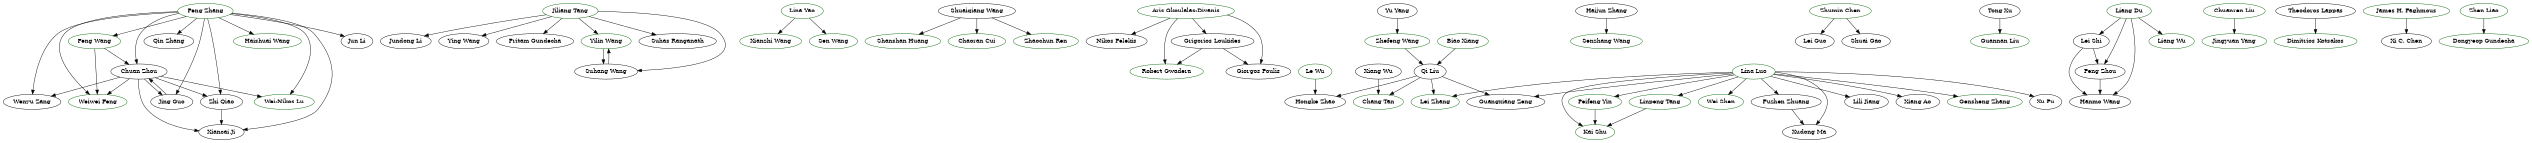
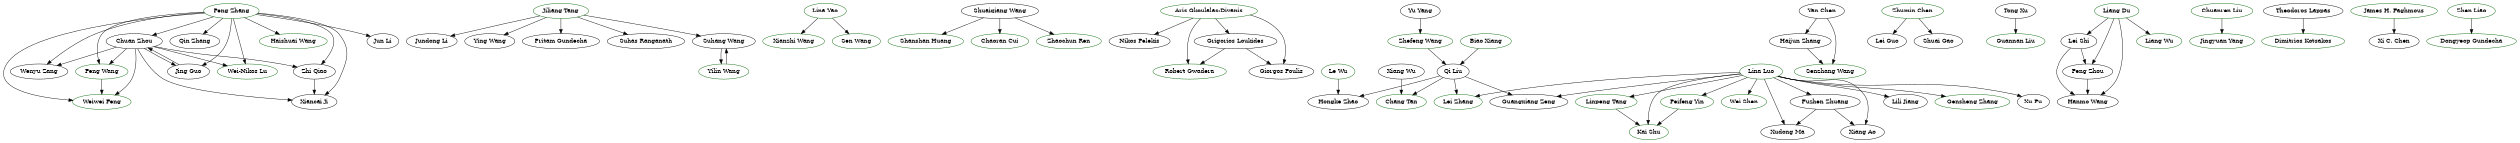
node "Yan Chen": added
edge "Jiliang Tang" -> "Yilin Wang": removed
edge "Peng Wang" -> "Chuan Zhou": reversed
edge "Fuzhen Zhuang" -> "Xiang Ao": added
